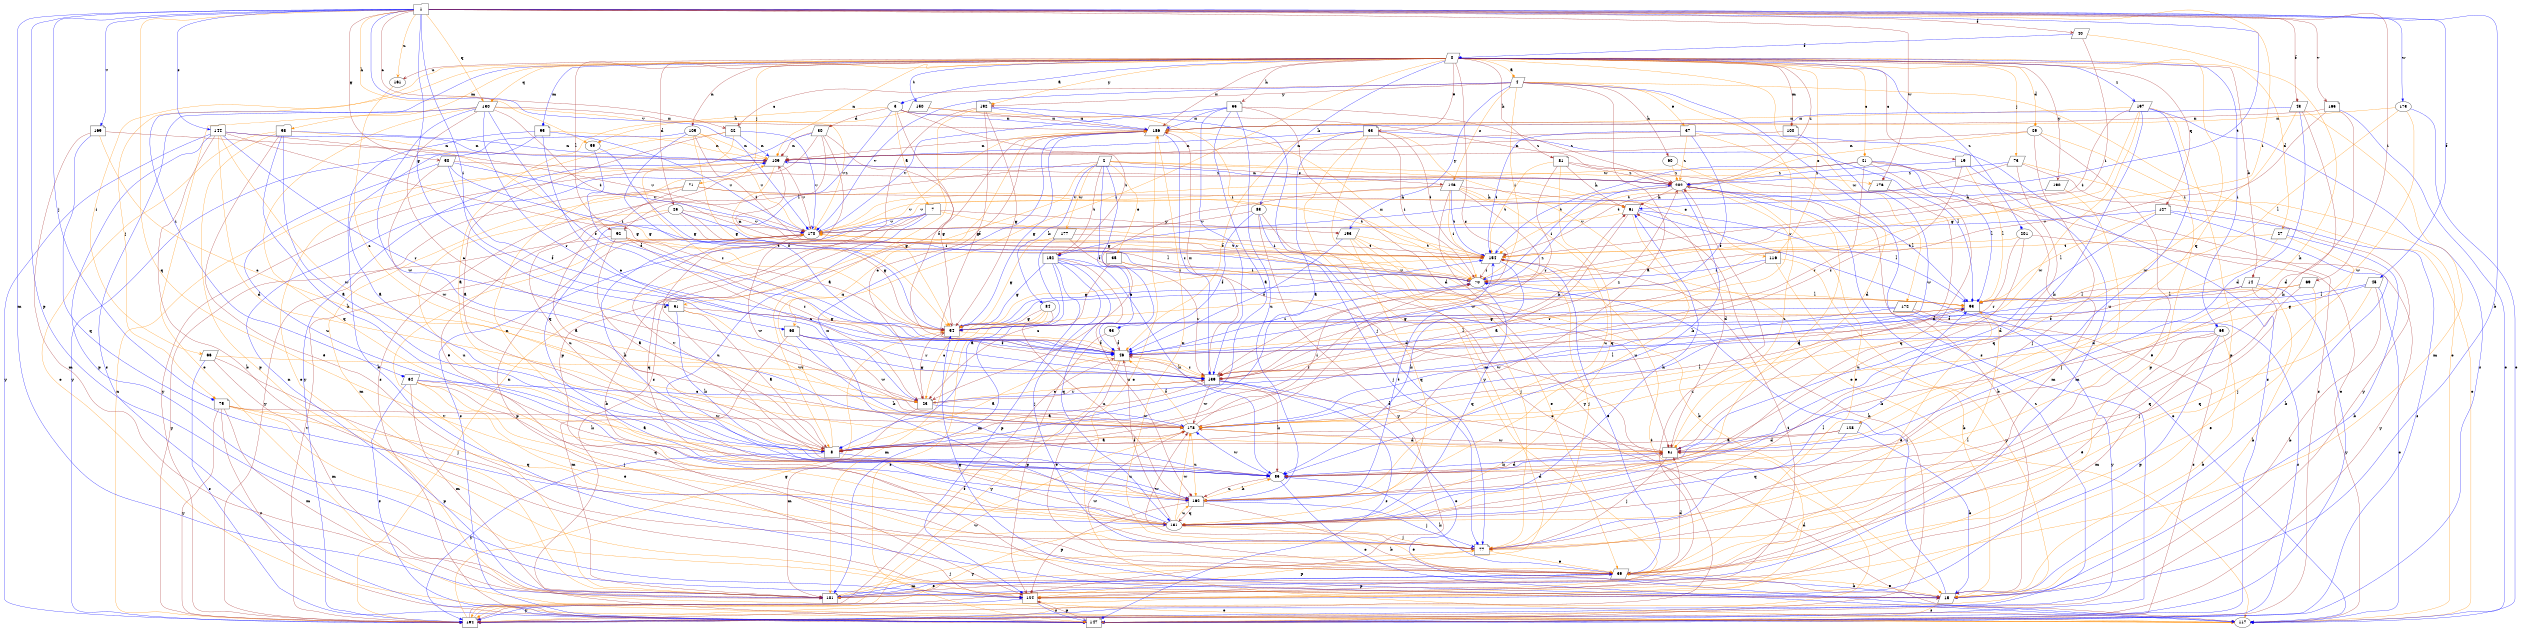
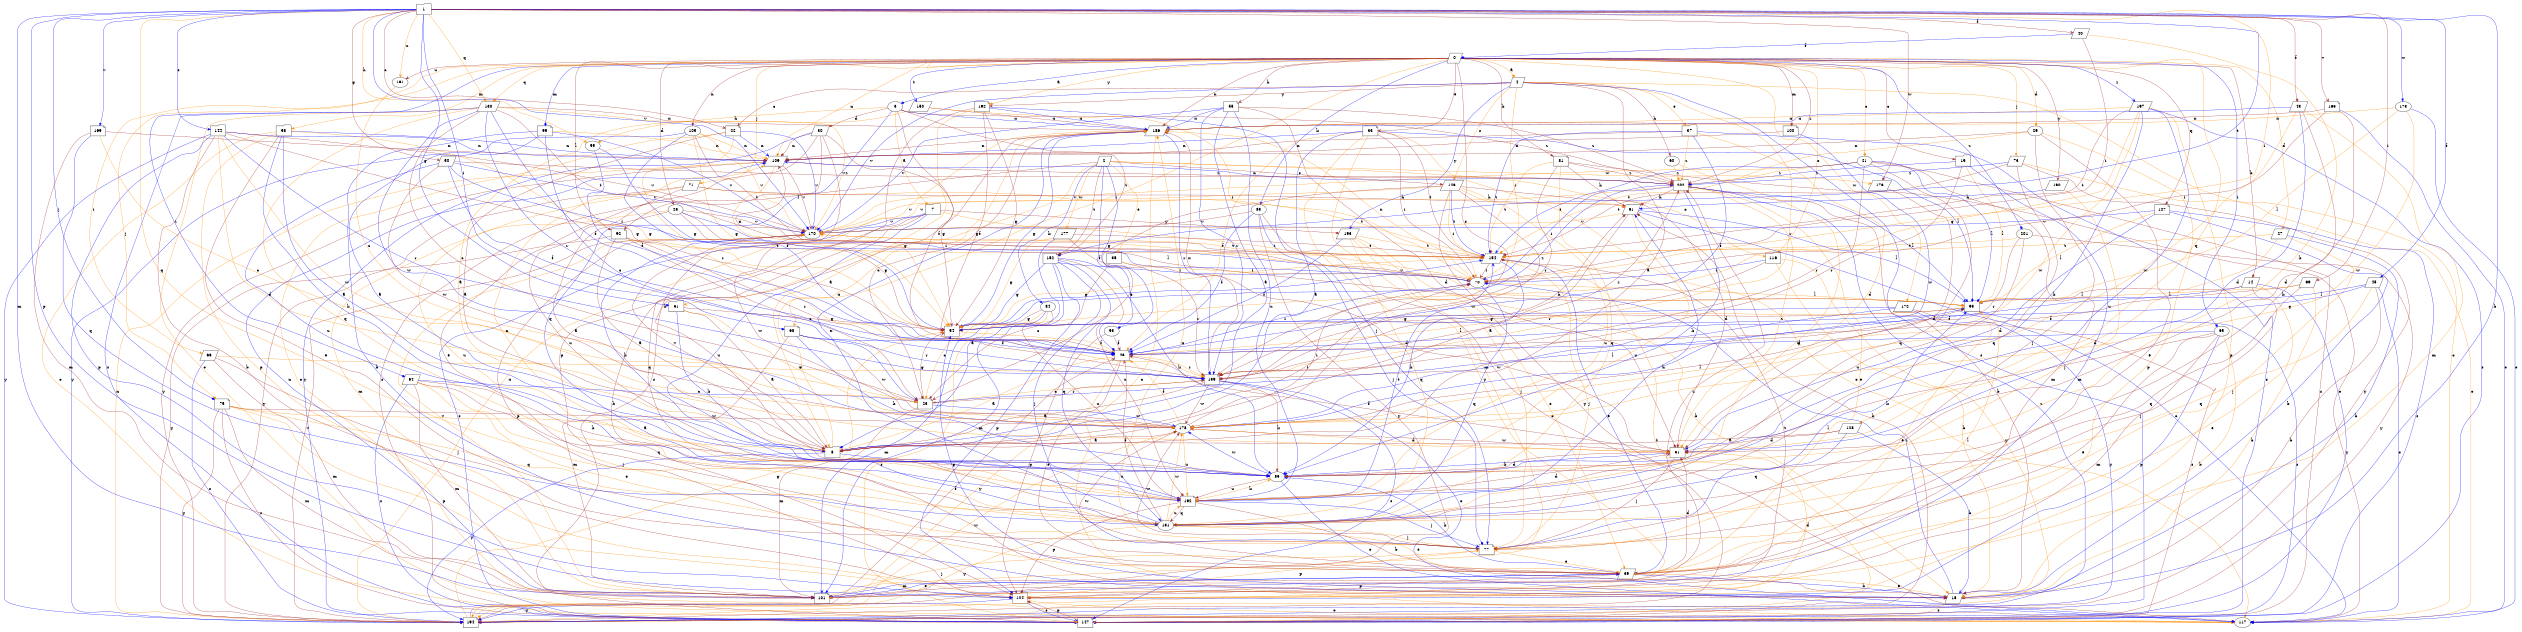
node "202": shape ellipse -> folder
edge "84" -> "101": color darkorange -> blue
